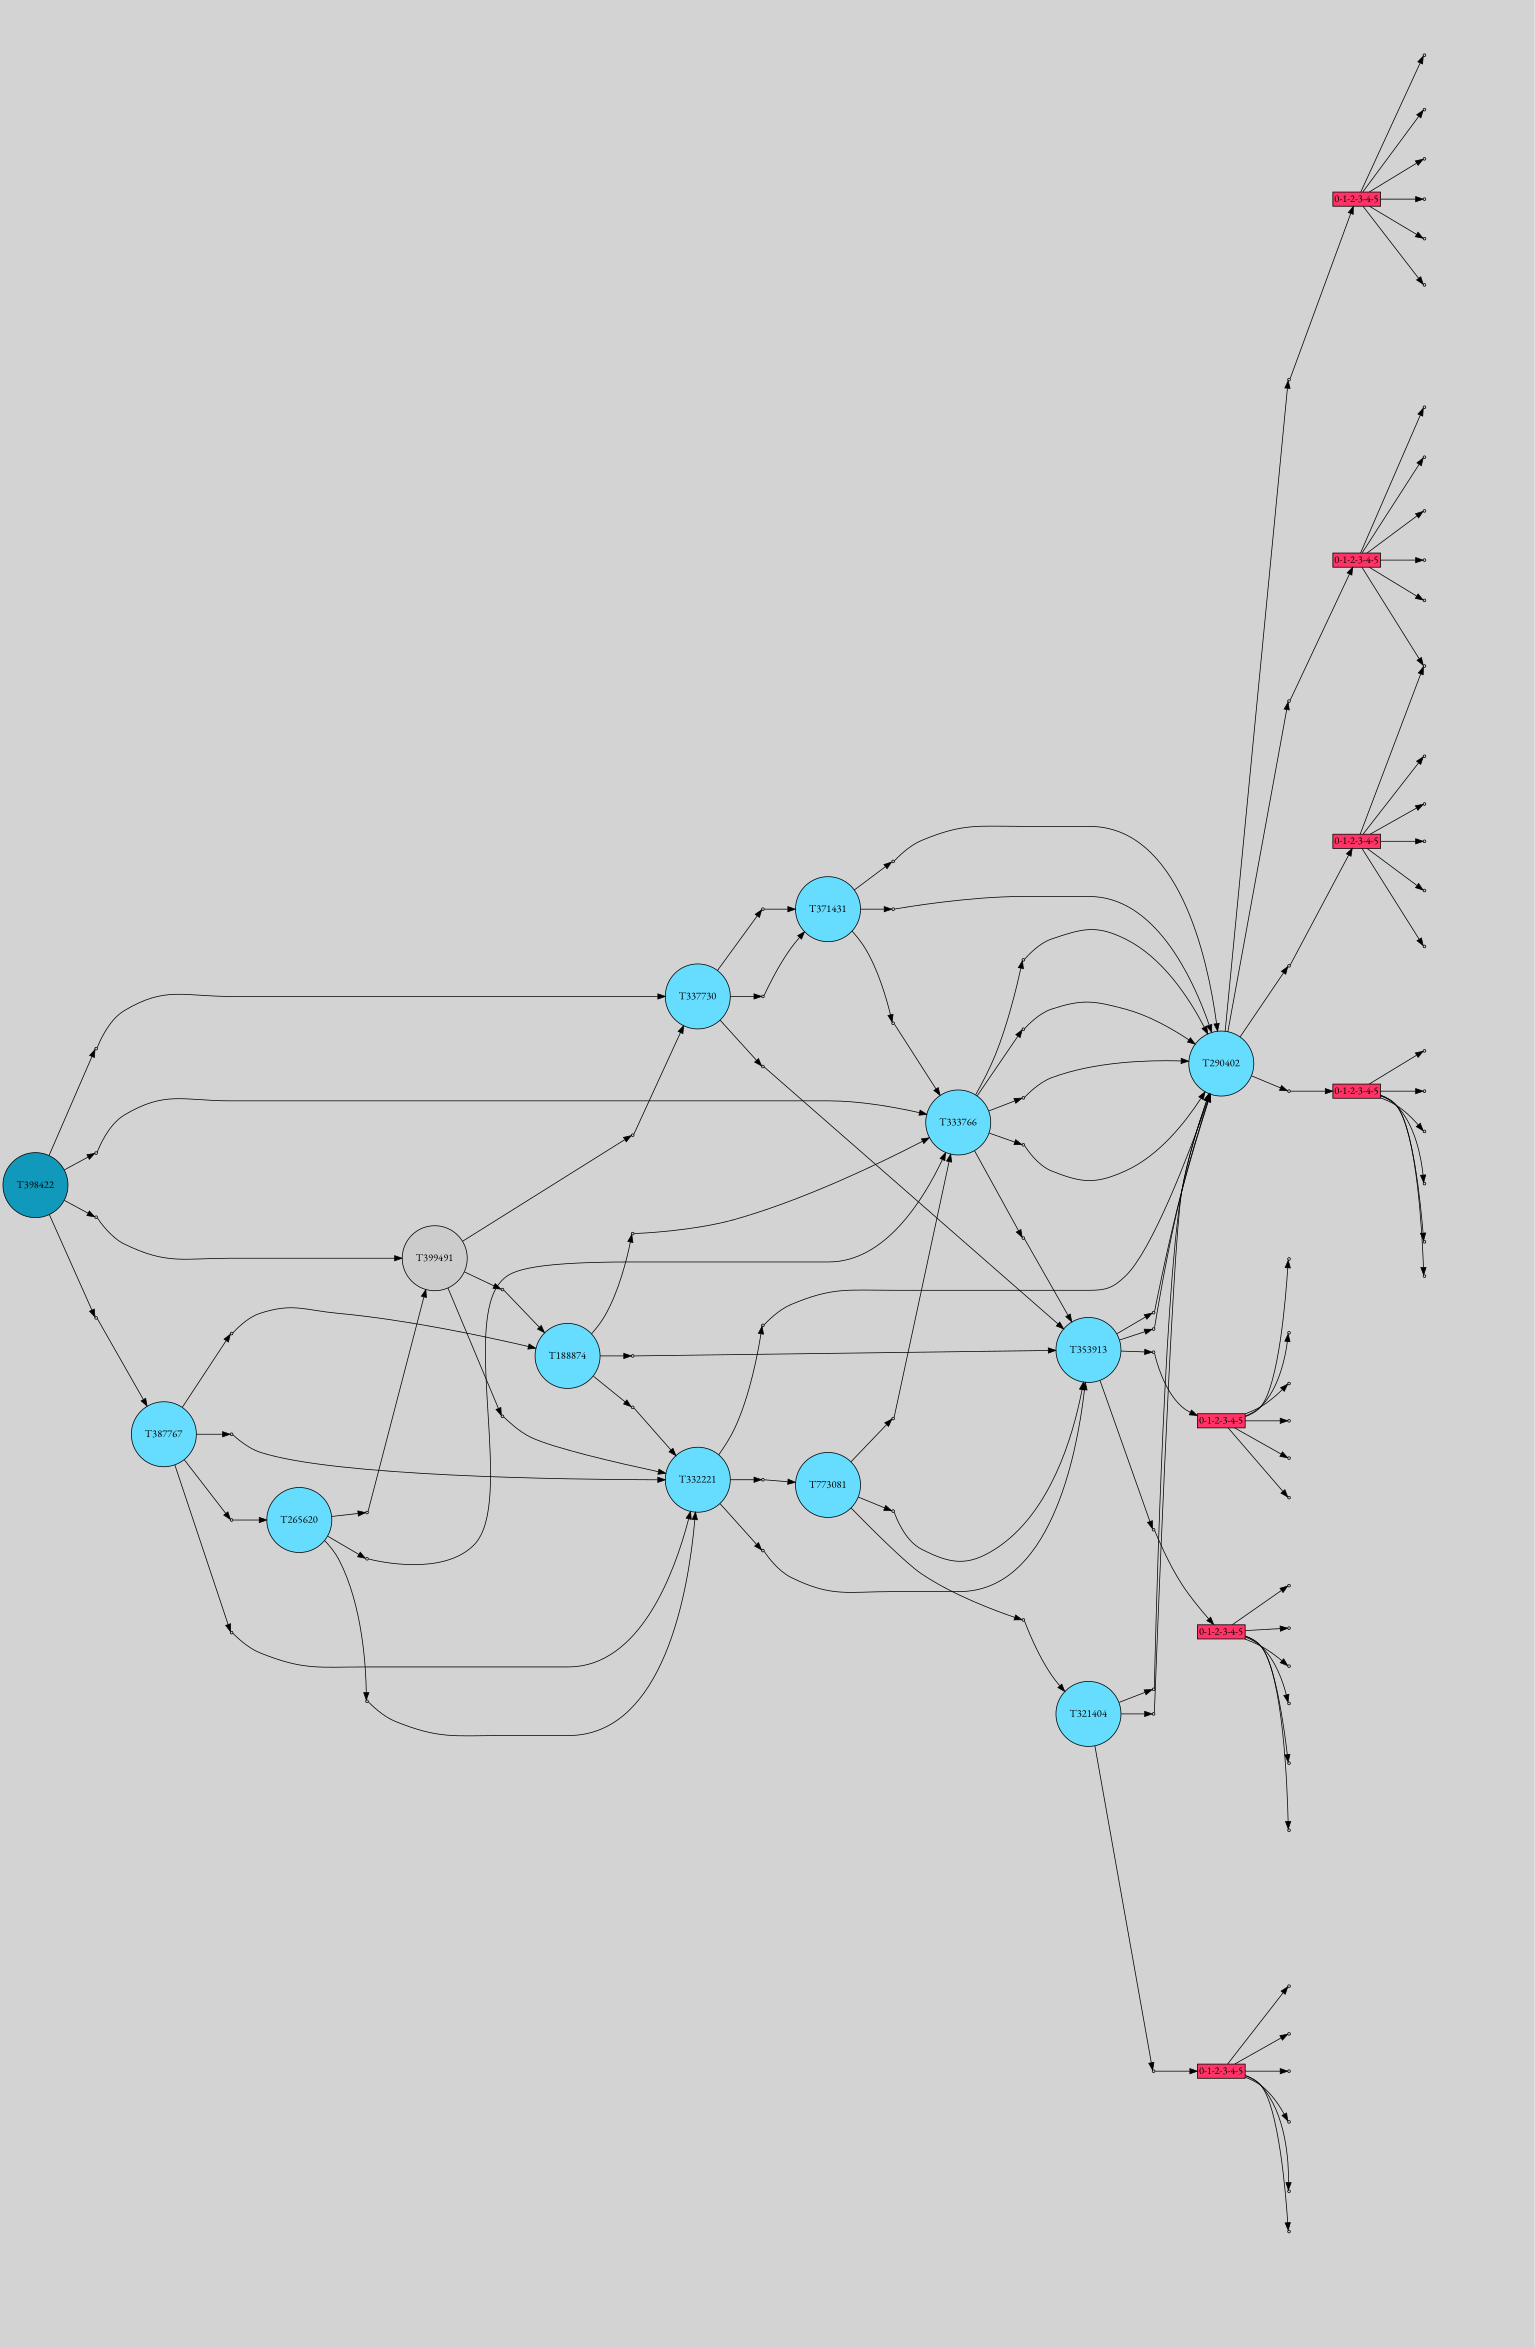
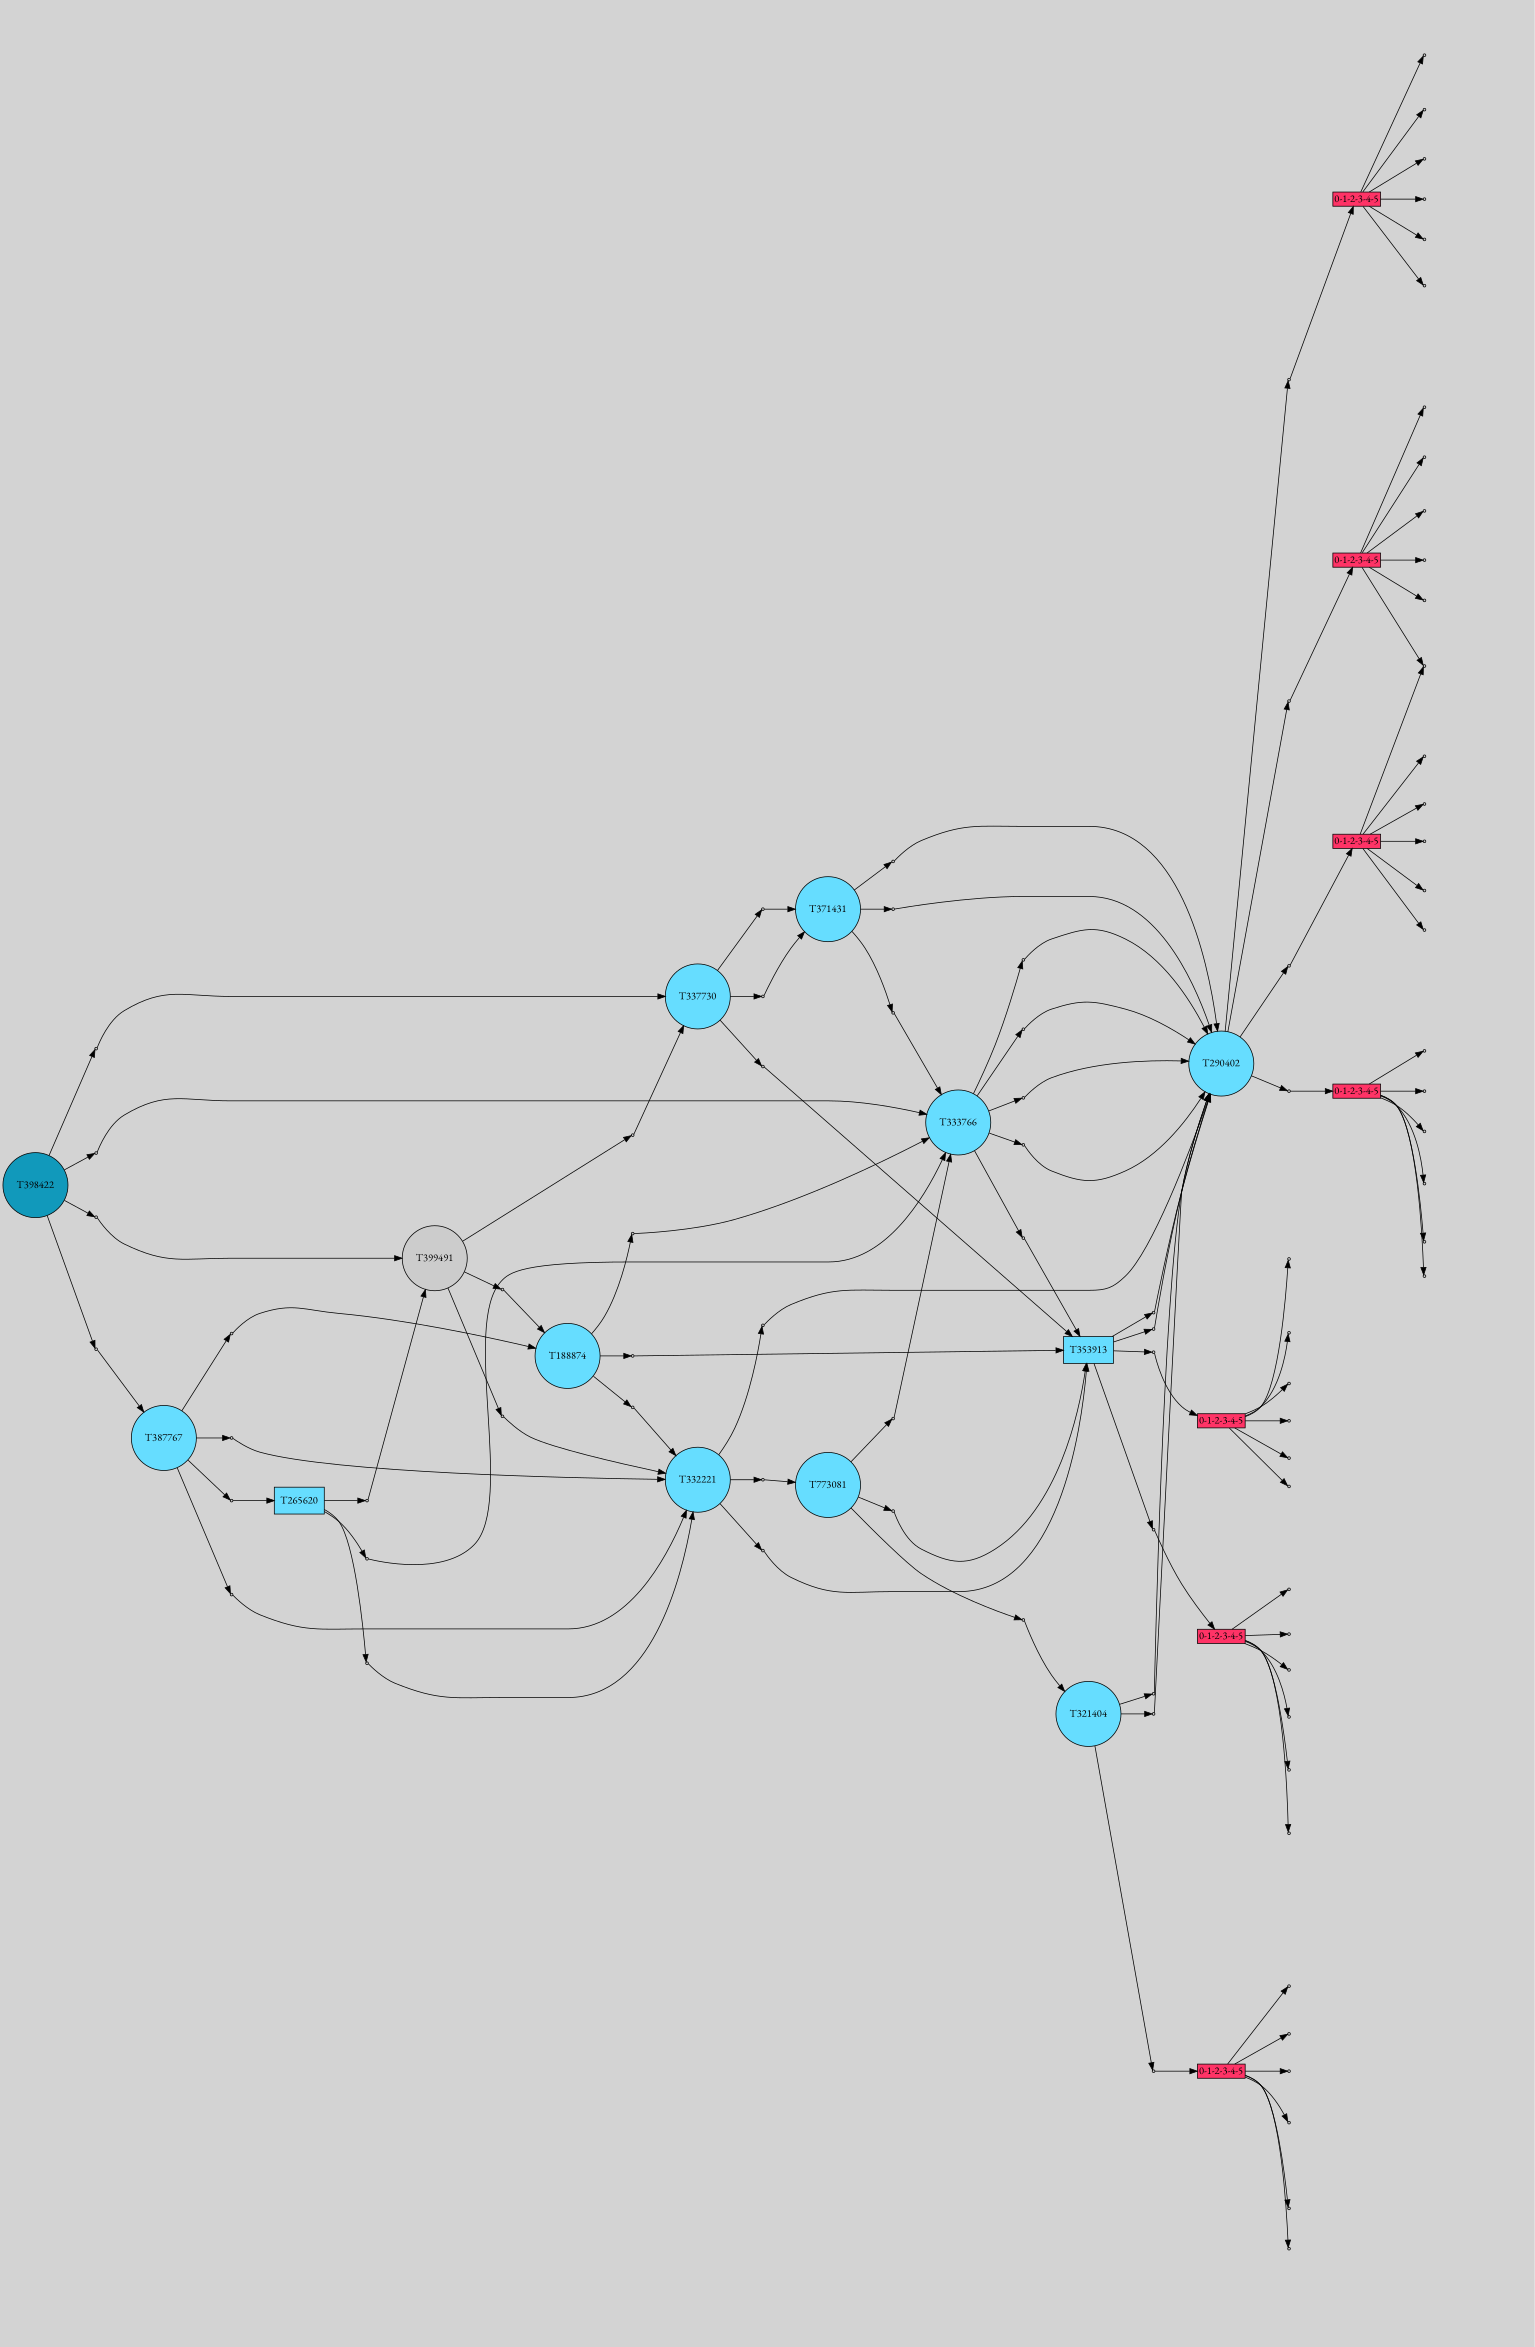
node "T353913": shape circle -> box
node "T265620": shape circle -> box
